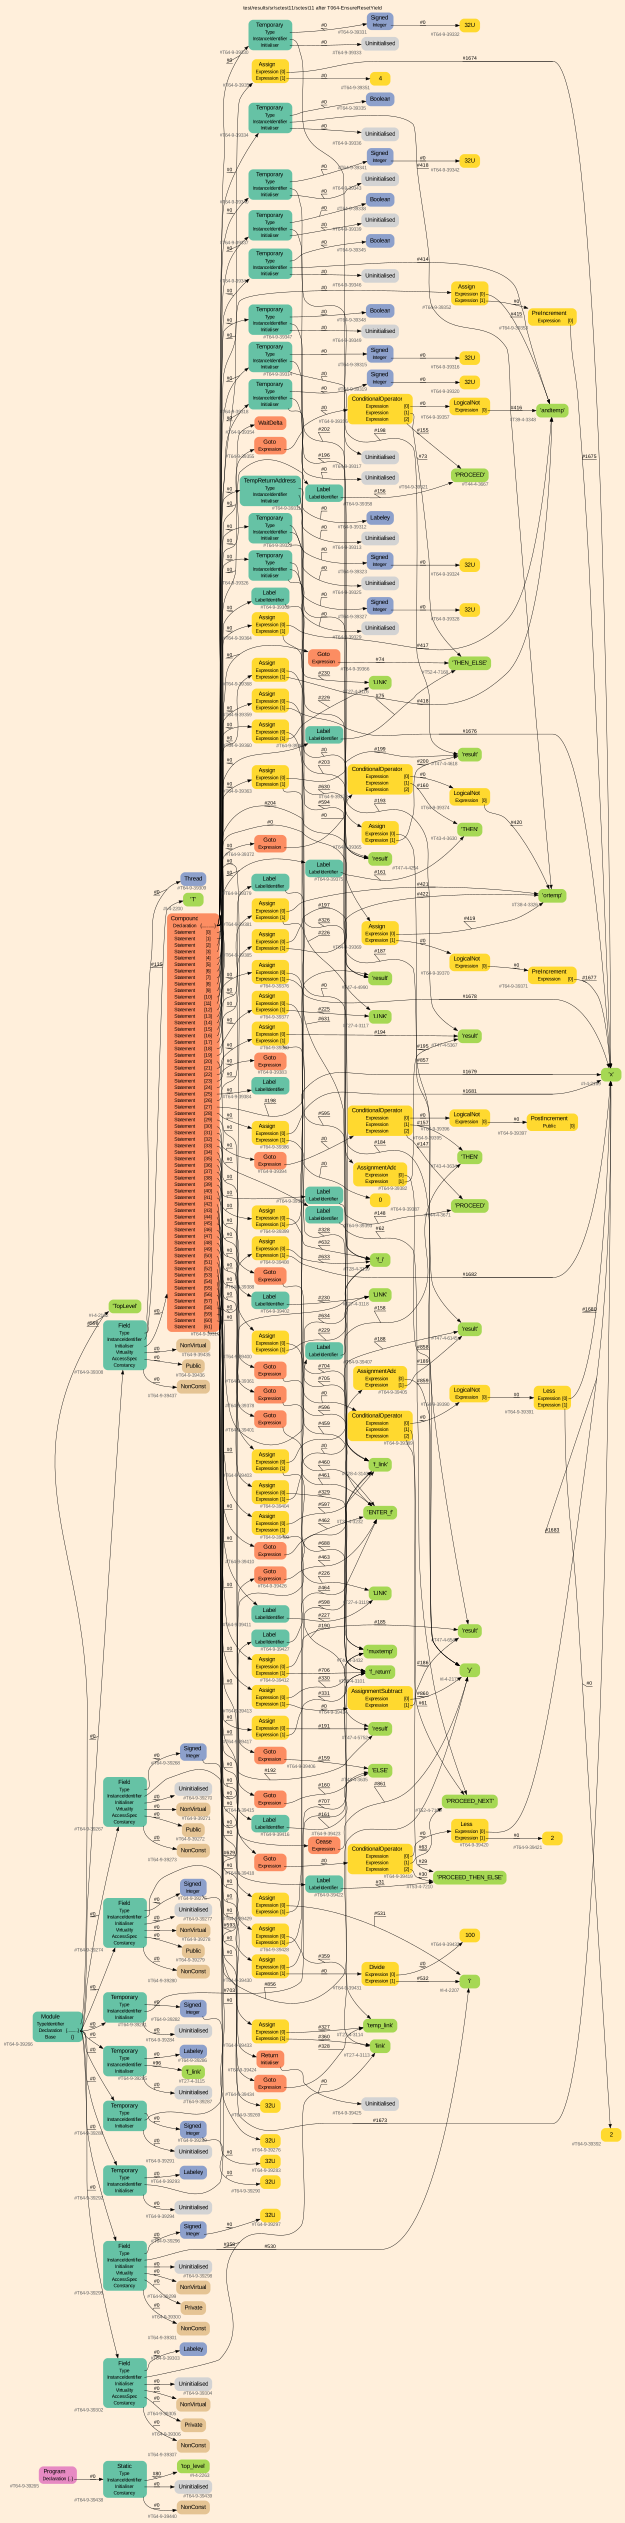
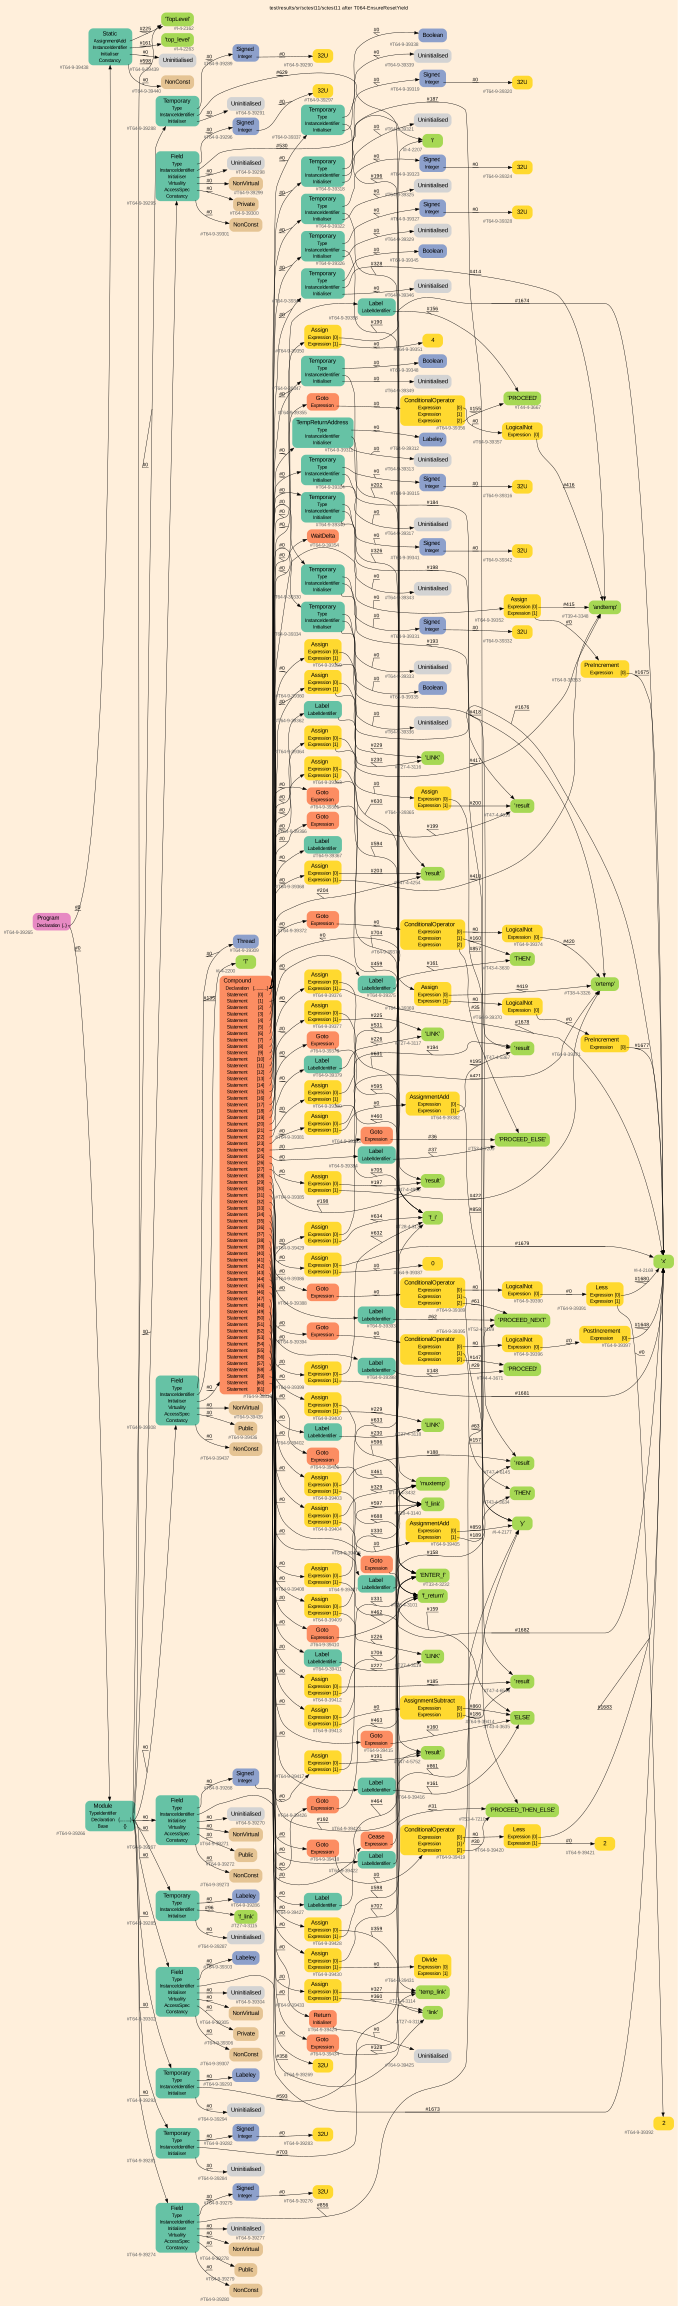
edge "Static" -> "'TopLevel'": added, label "#225"
node "'THEN_ELSE'": removed
node "PostIncrement": text "Public" -> "Expression"
node "'PROCEED_ELSE'": added
edge "PostIncrement" -> "'x'": added, label "#1648"
edge "Program" -> "Module": added, label "#0"
edge "AssignmentSubtract" -> "'y'": now "AssignmentSubtract" -> "'ELSE'"
node "100": removed
edge "Divide" -> "'i'": removed, label "#532"
node "Static": text "Type" -> "AssignmentAdd"
edge "Static" -> "'top_level'": label "#80" -> "#161"
